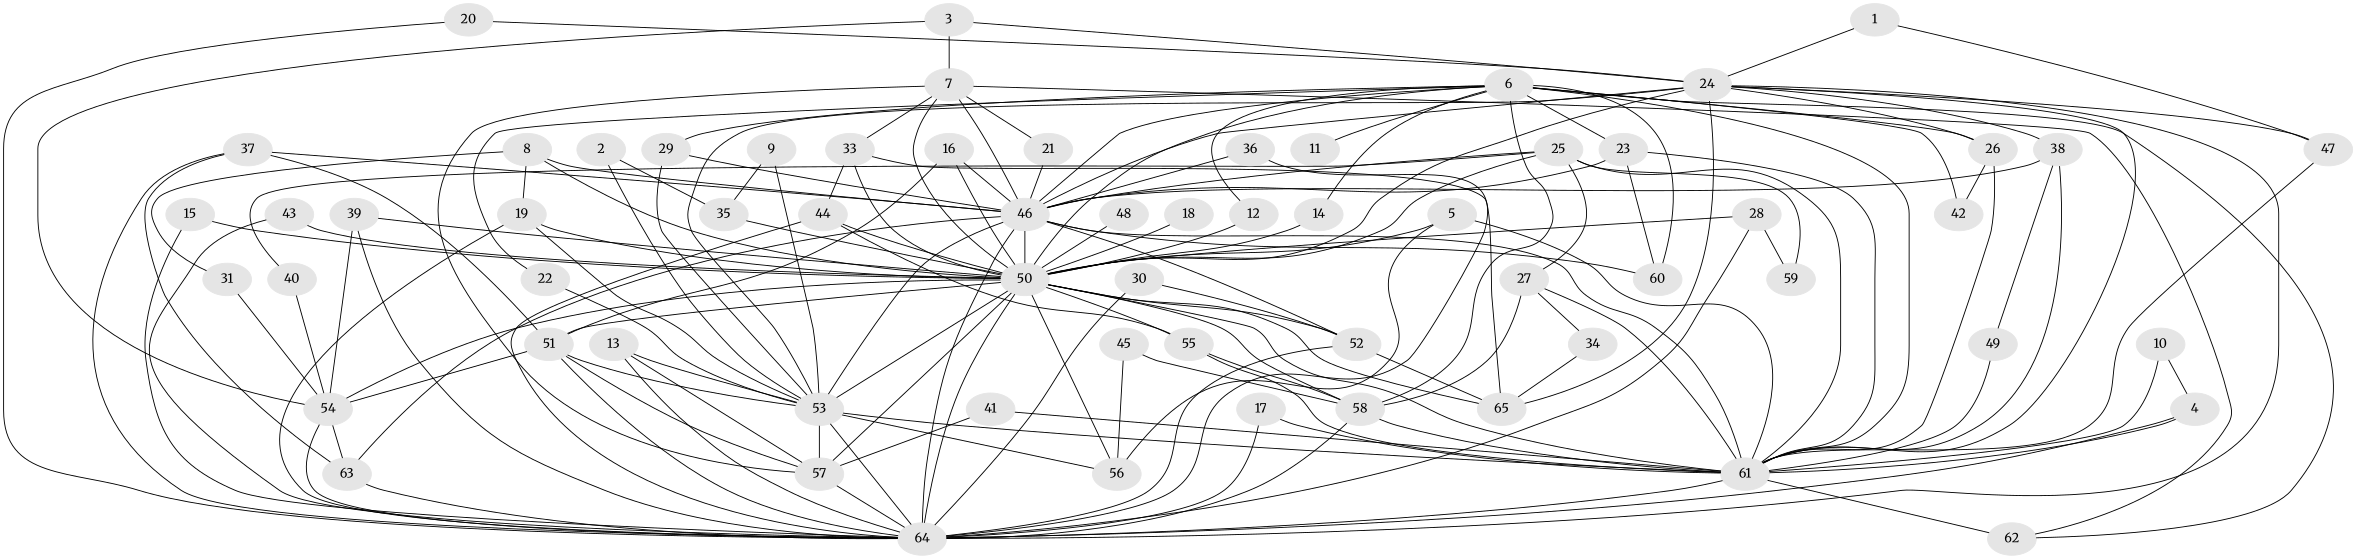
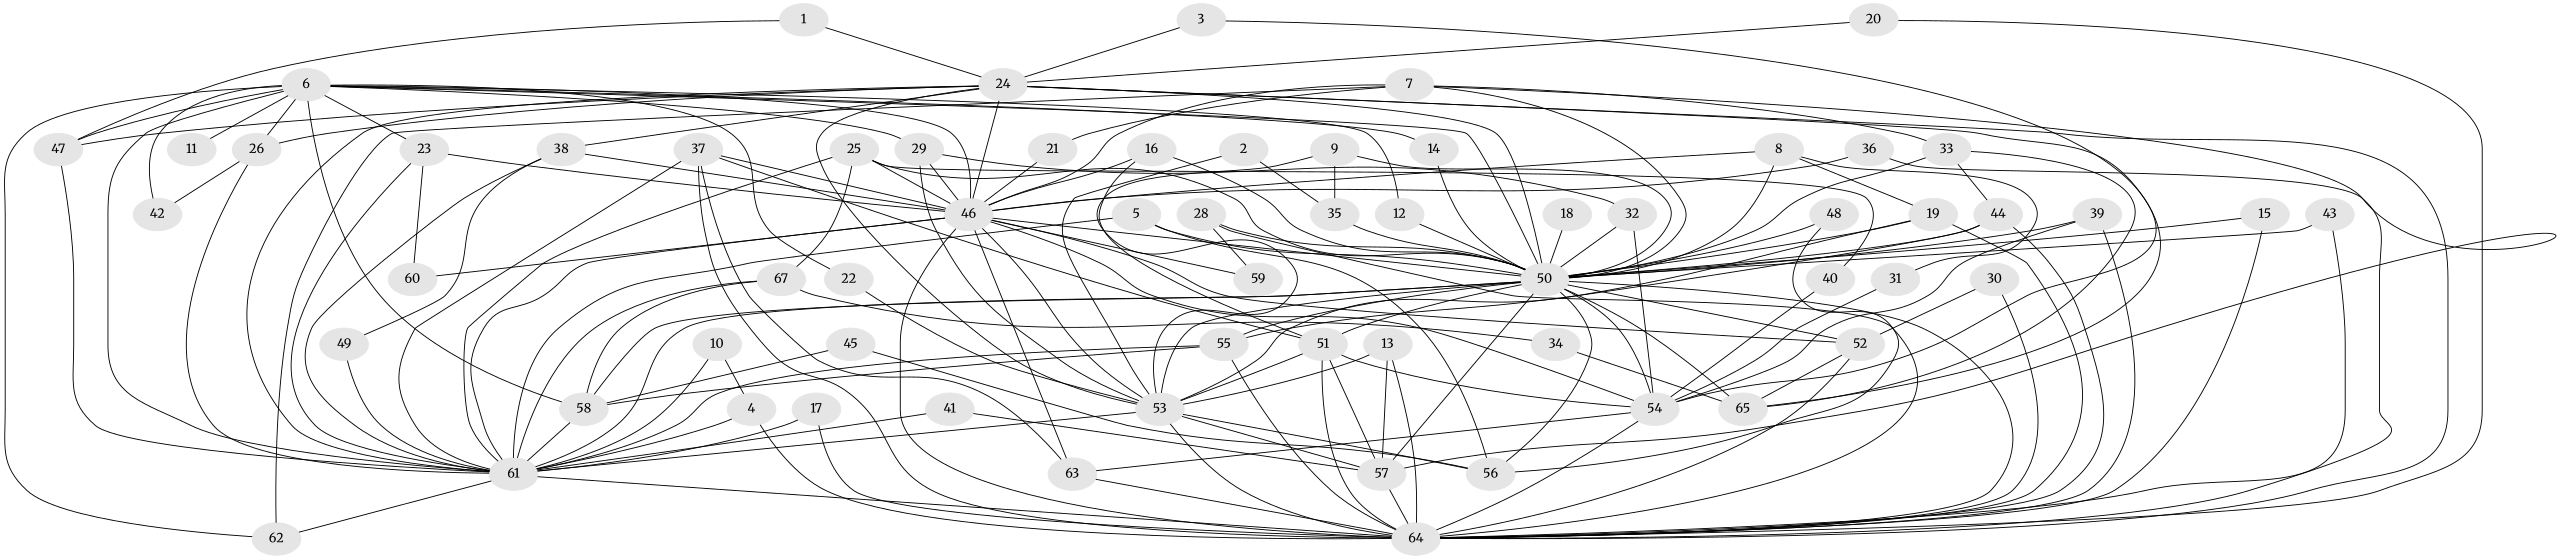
edge "3" -- "7": removed
edge "6" -- "60": now "6" -- "47"
edge "25" -- "59": now "46" -- "59"
edge "9" -- "50": added
node "32": added
node "27": label "27" -> "67"
edge "37" -- "61": added
edge "46" -- "54": added
edge "48" -- "56": added
edge "58" -- "64": now "55" -- "64"
